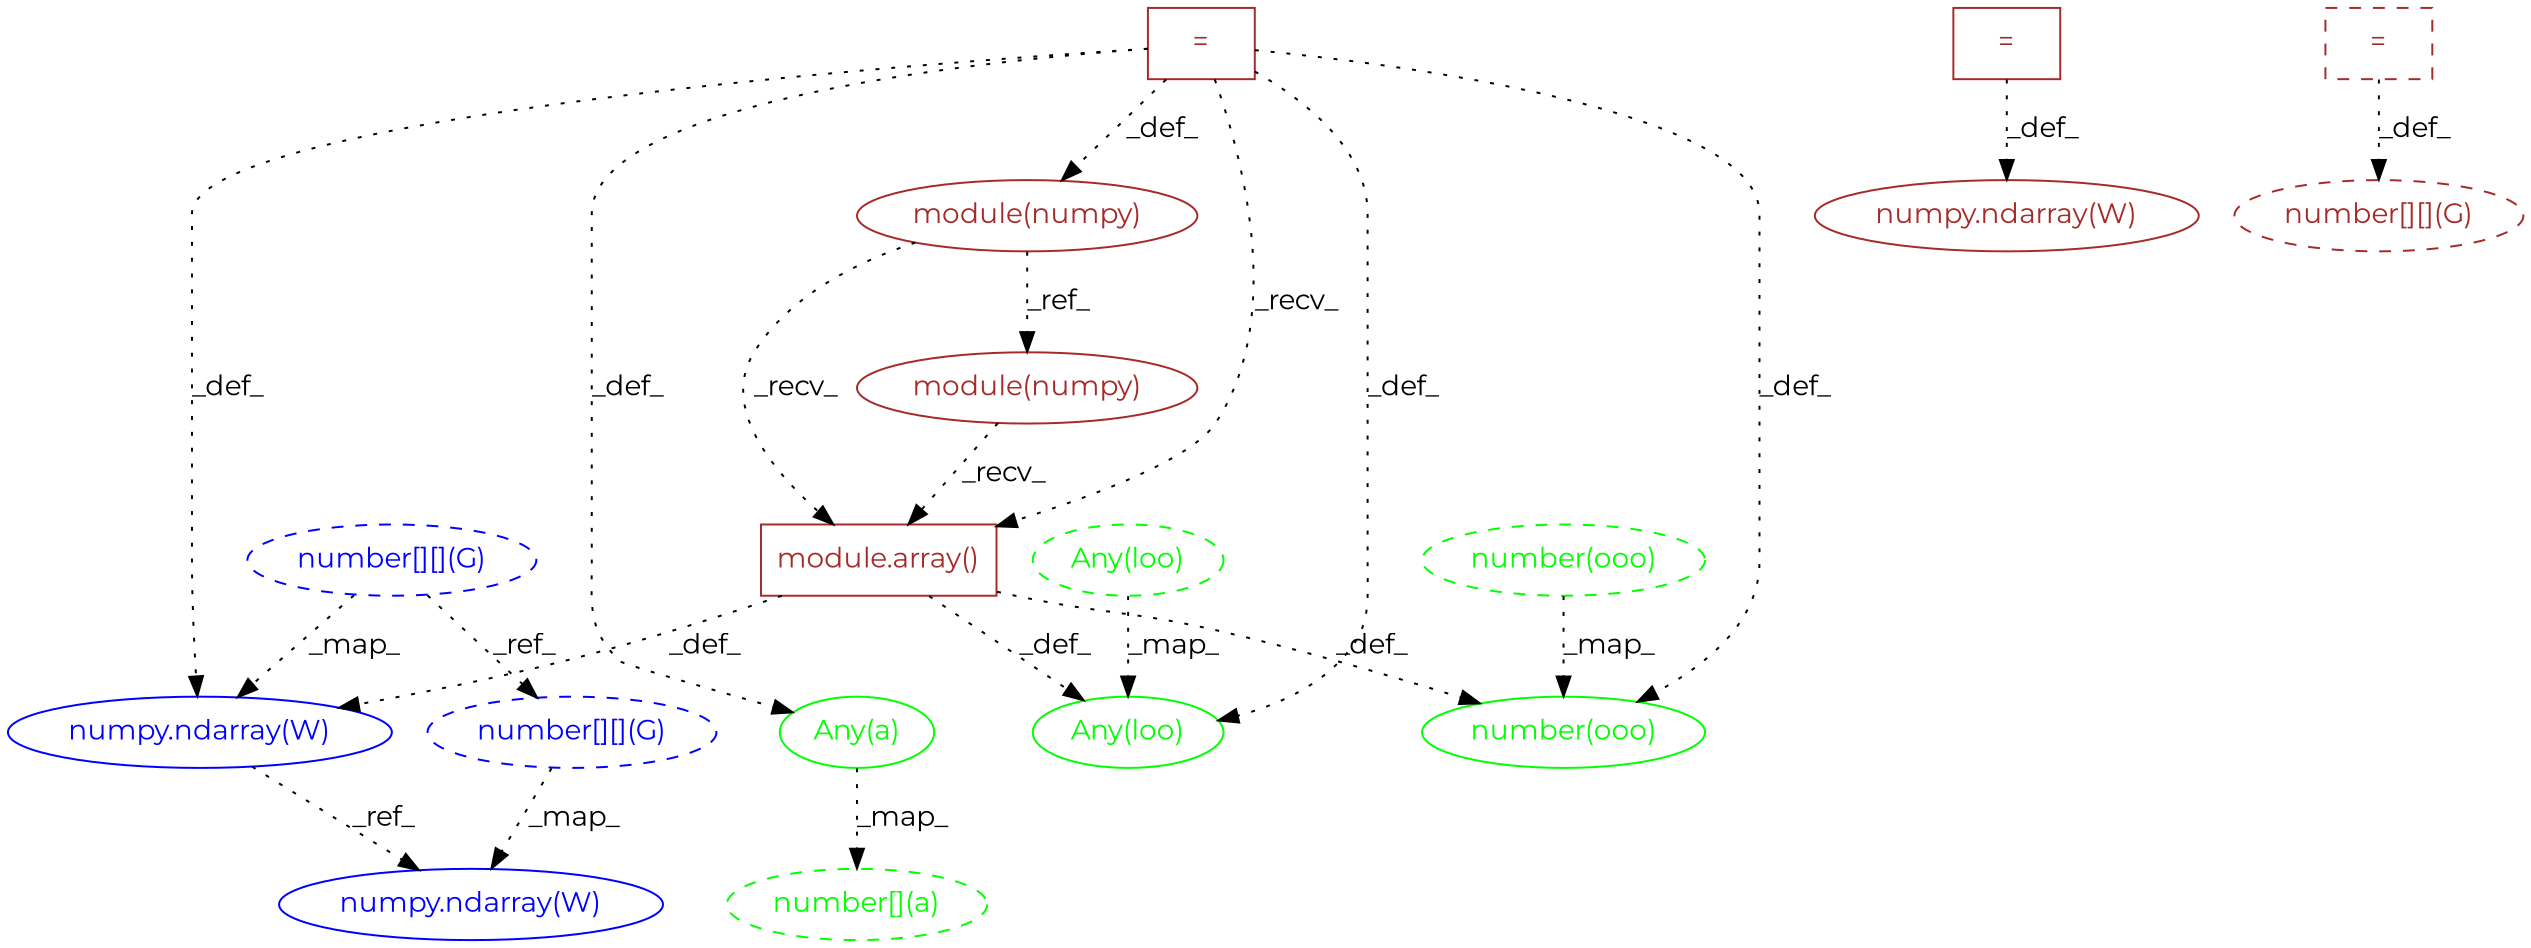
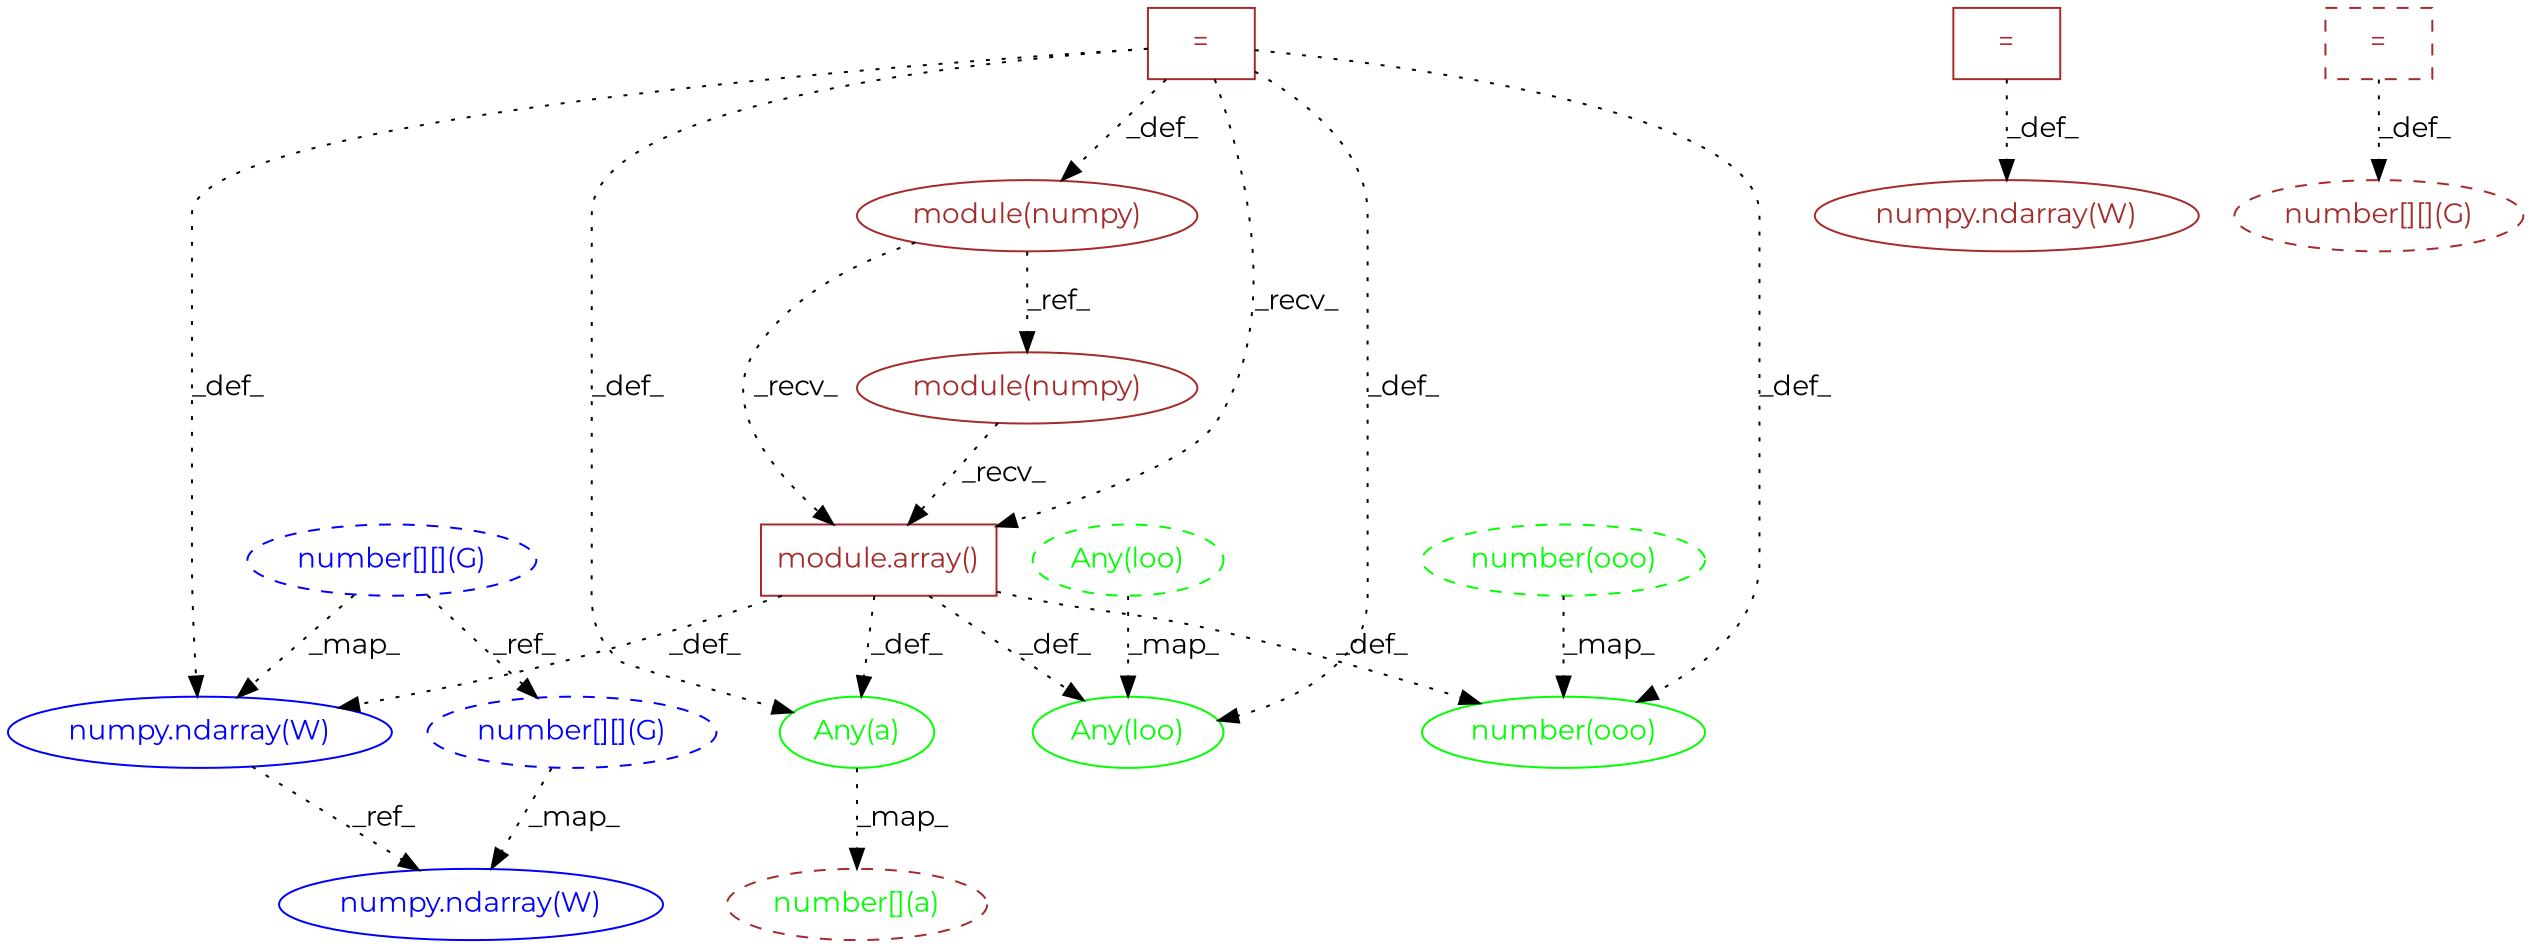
edge "module.array()" -> "Any(a)": added, label "_def_"
node "number[](a)": color green -> brown
